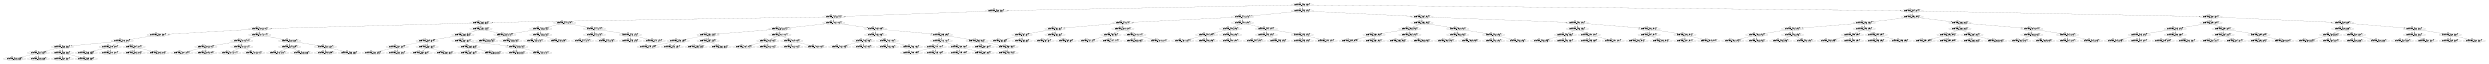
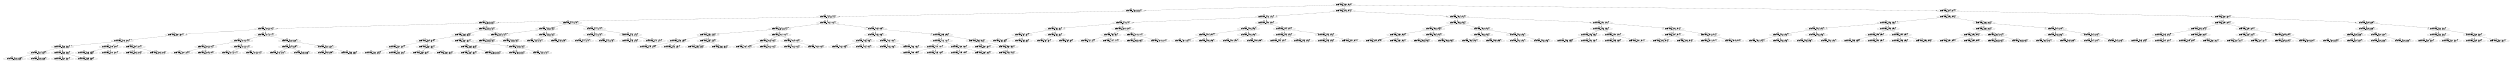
node "Node{data=[2909, 2909]}": added
